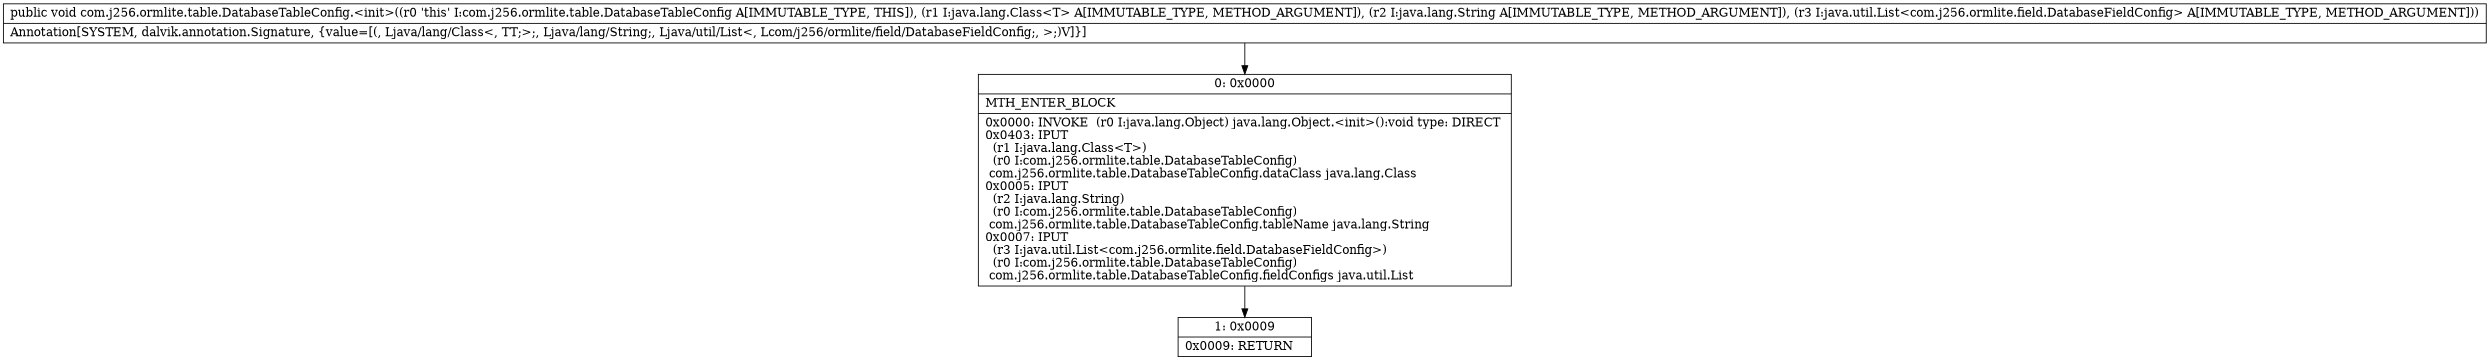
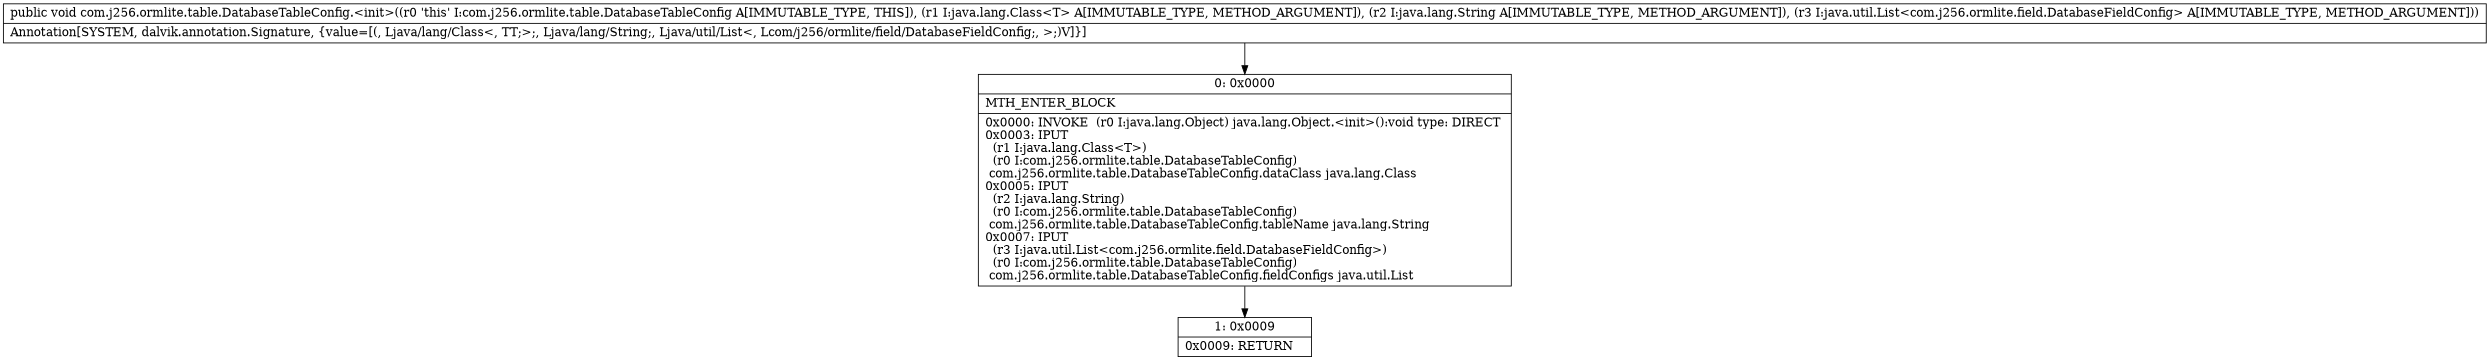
node "0: 0x0000": text "0x0403: IPUT" -> "0x0003: IPUT"
